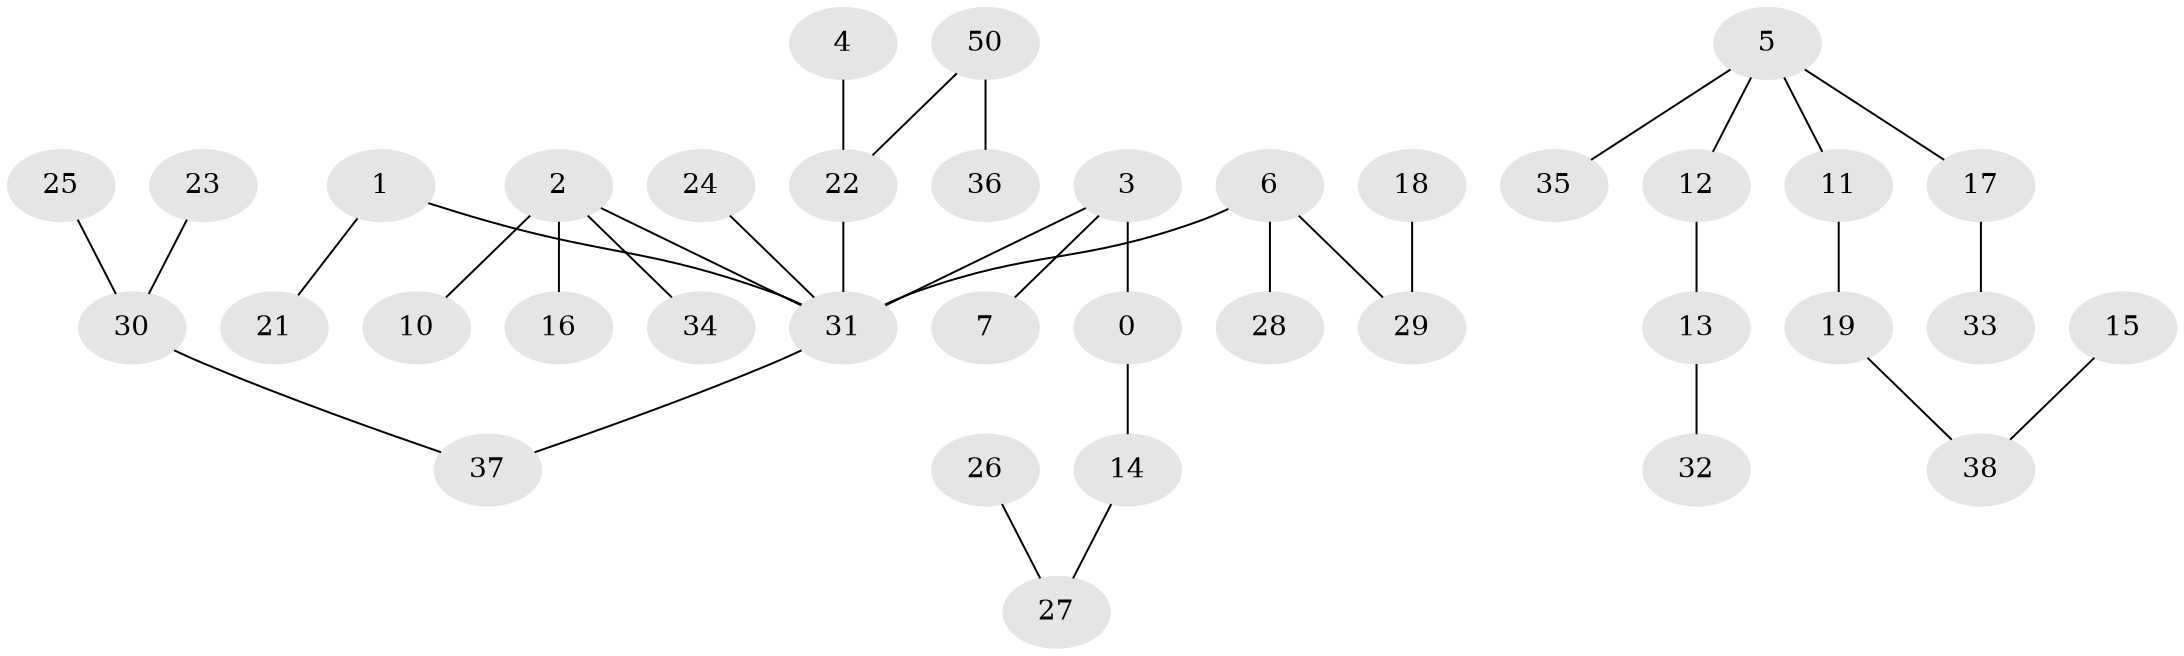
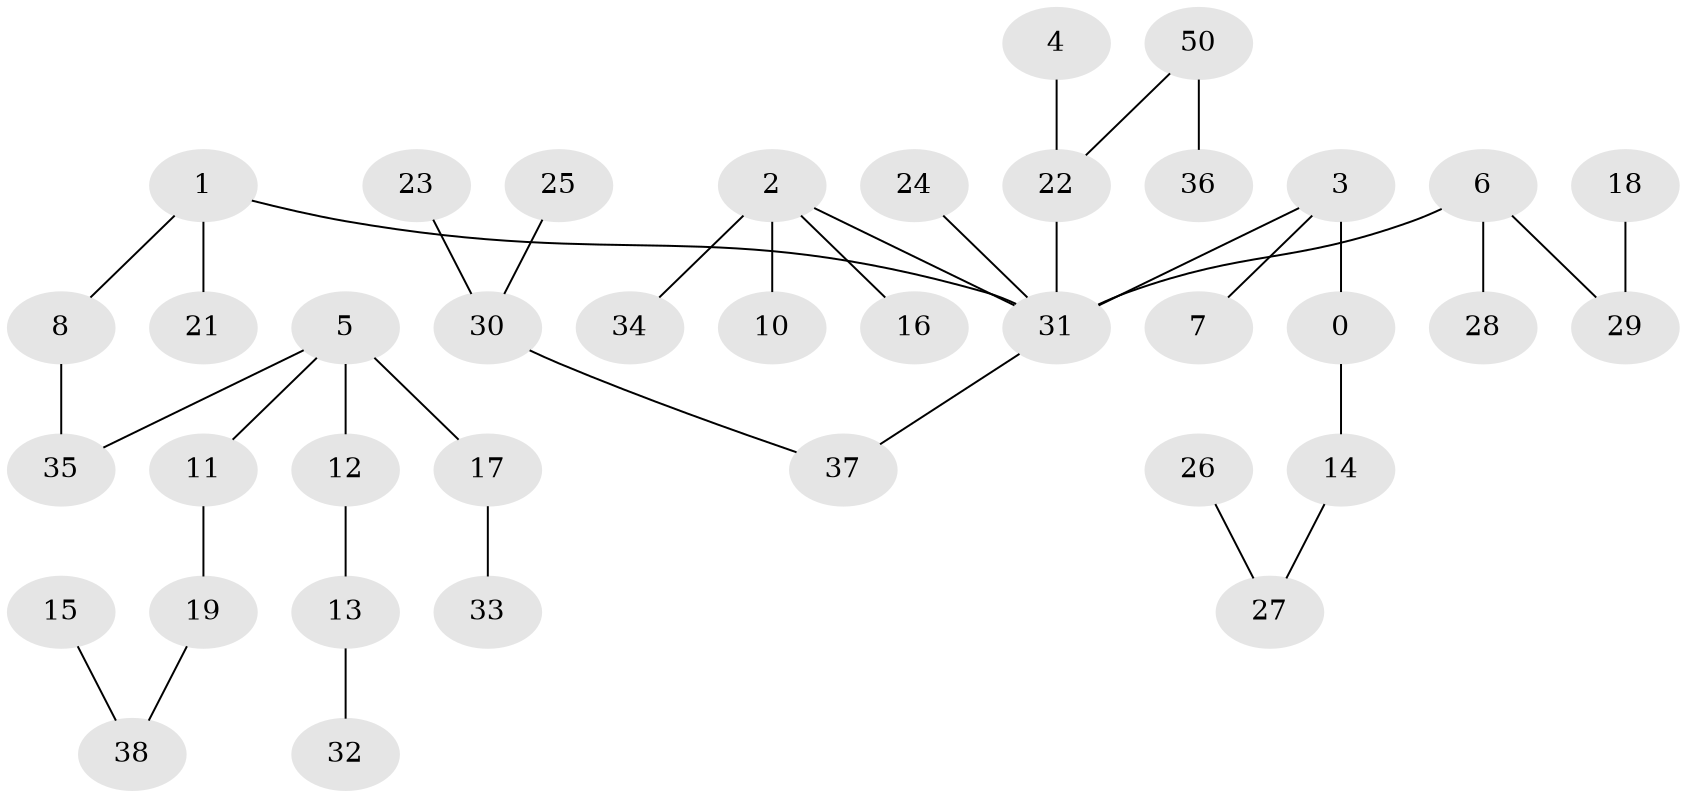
node "8": added
